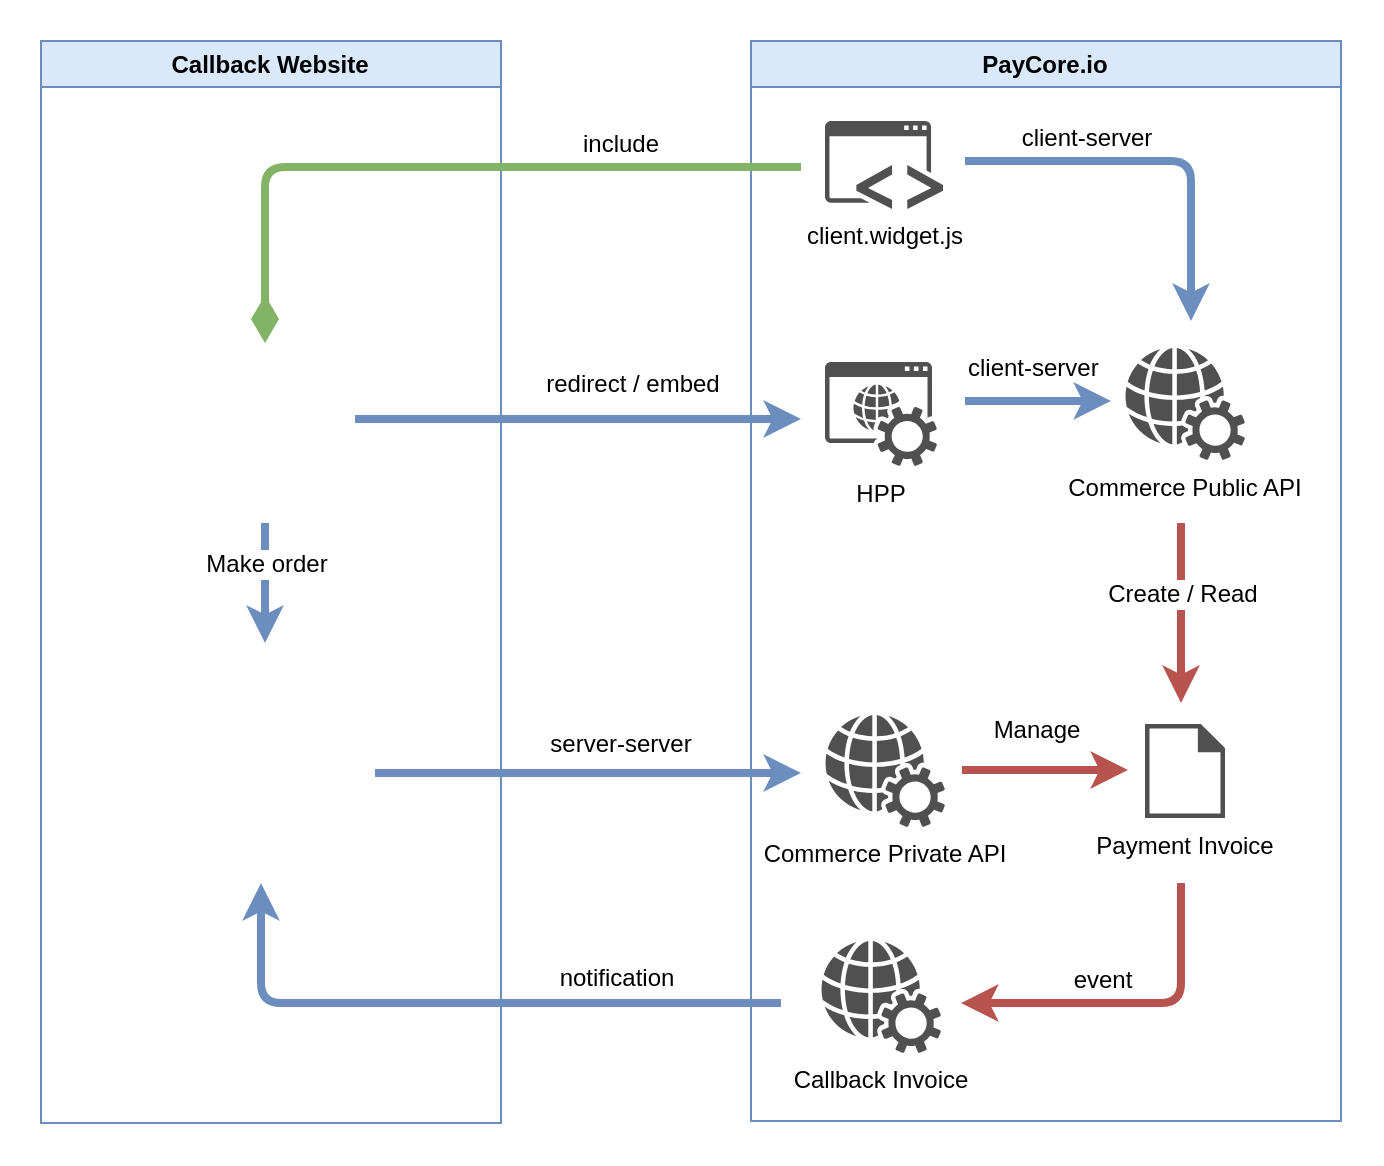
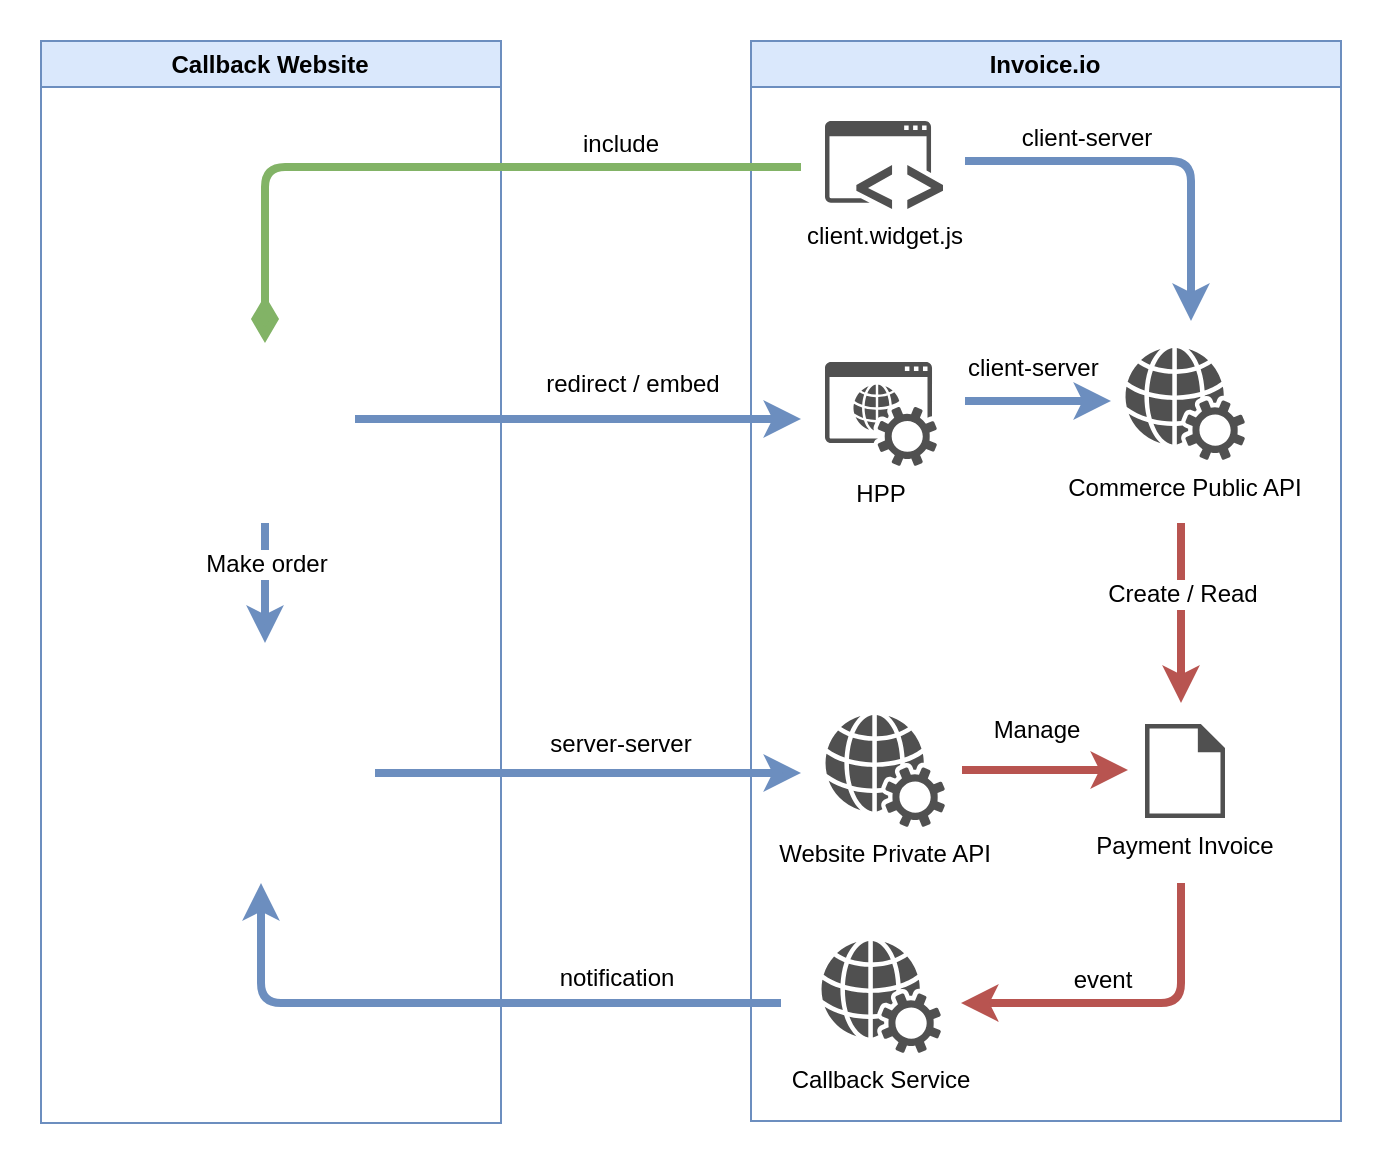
node "PayCore.io": label "PayCore.io" -> "Invoice.io"
node "Commerce Private API": label "Commerce Private API" -> "Website Private API"
node "Callback Invoice": label "Callback Invoice" -> "Callback Service"
